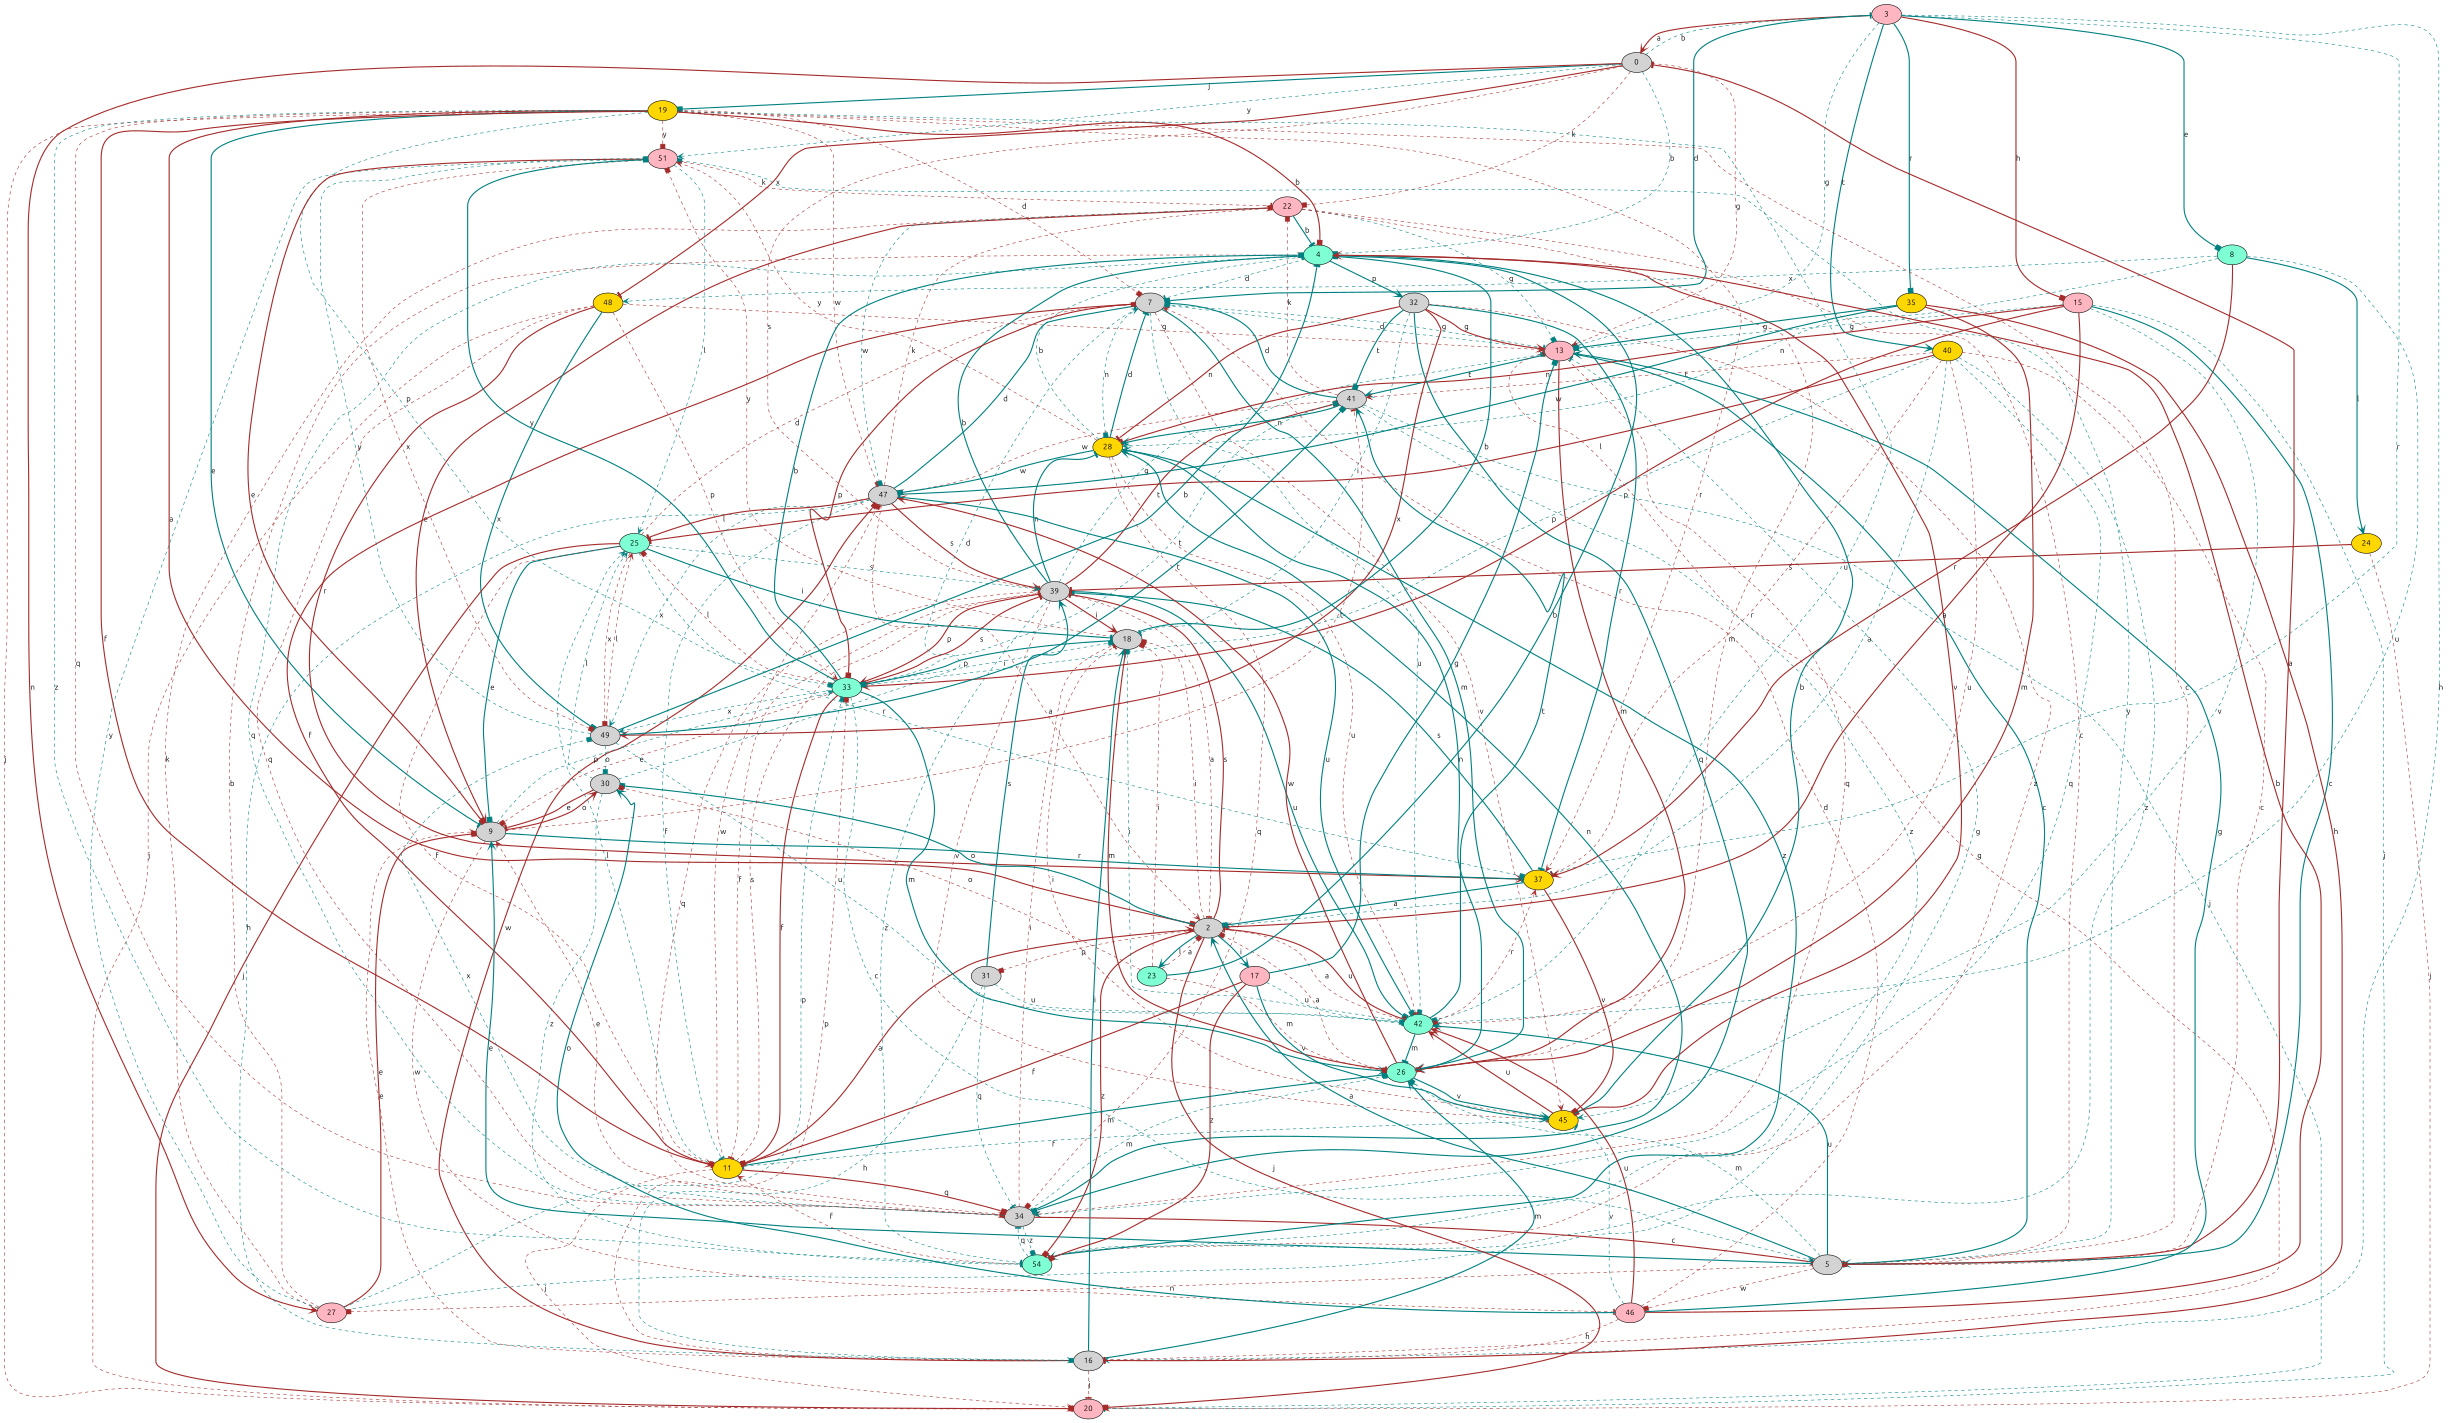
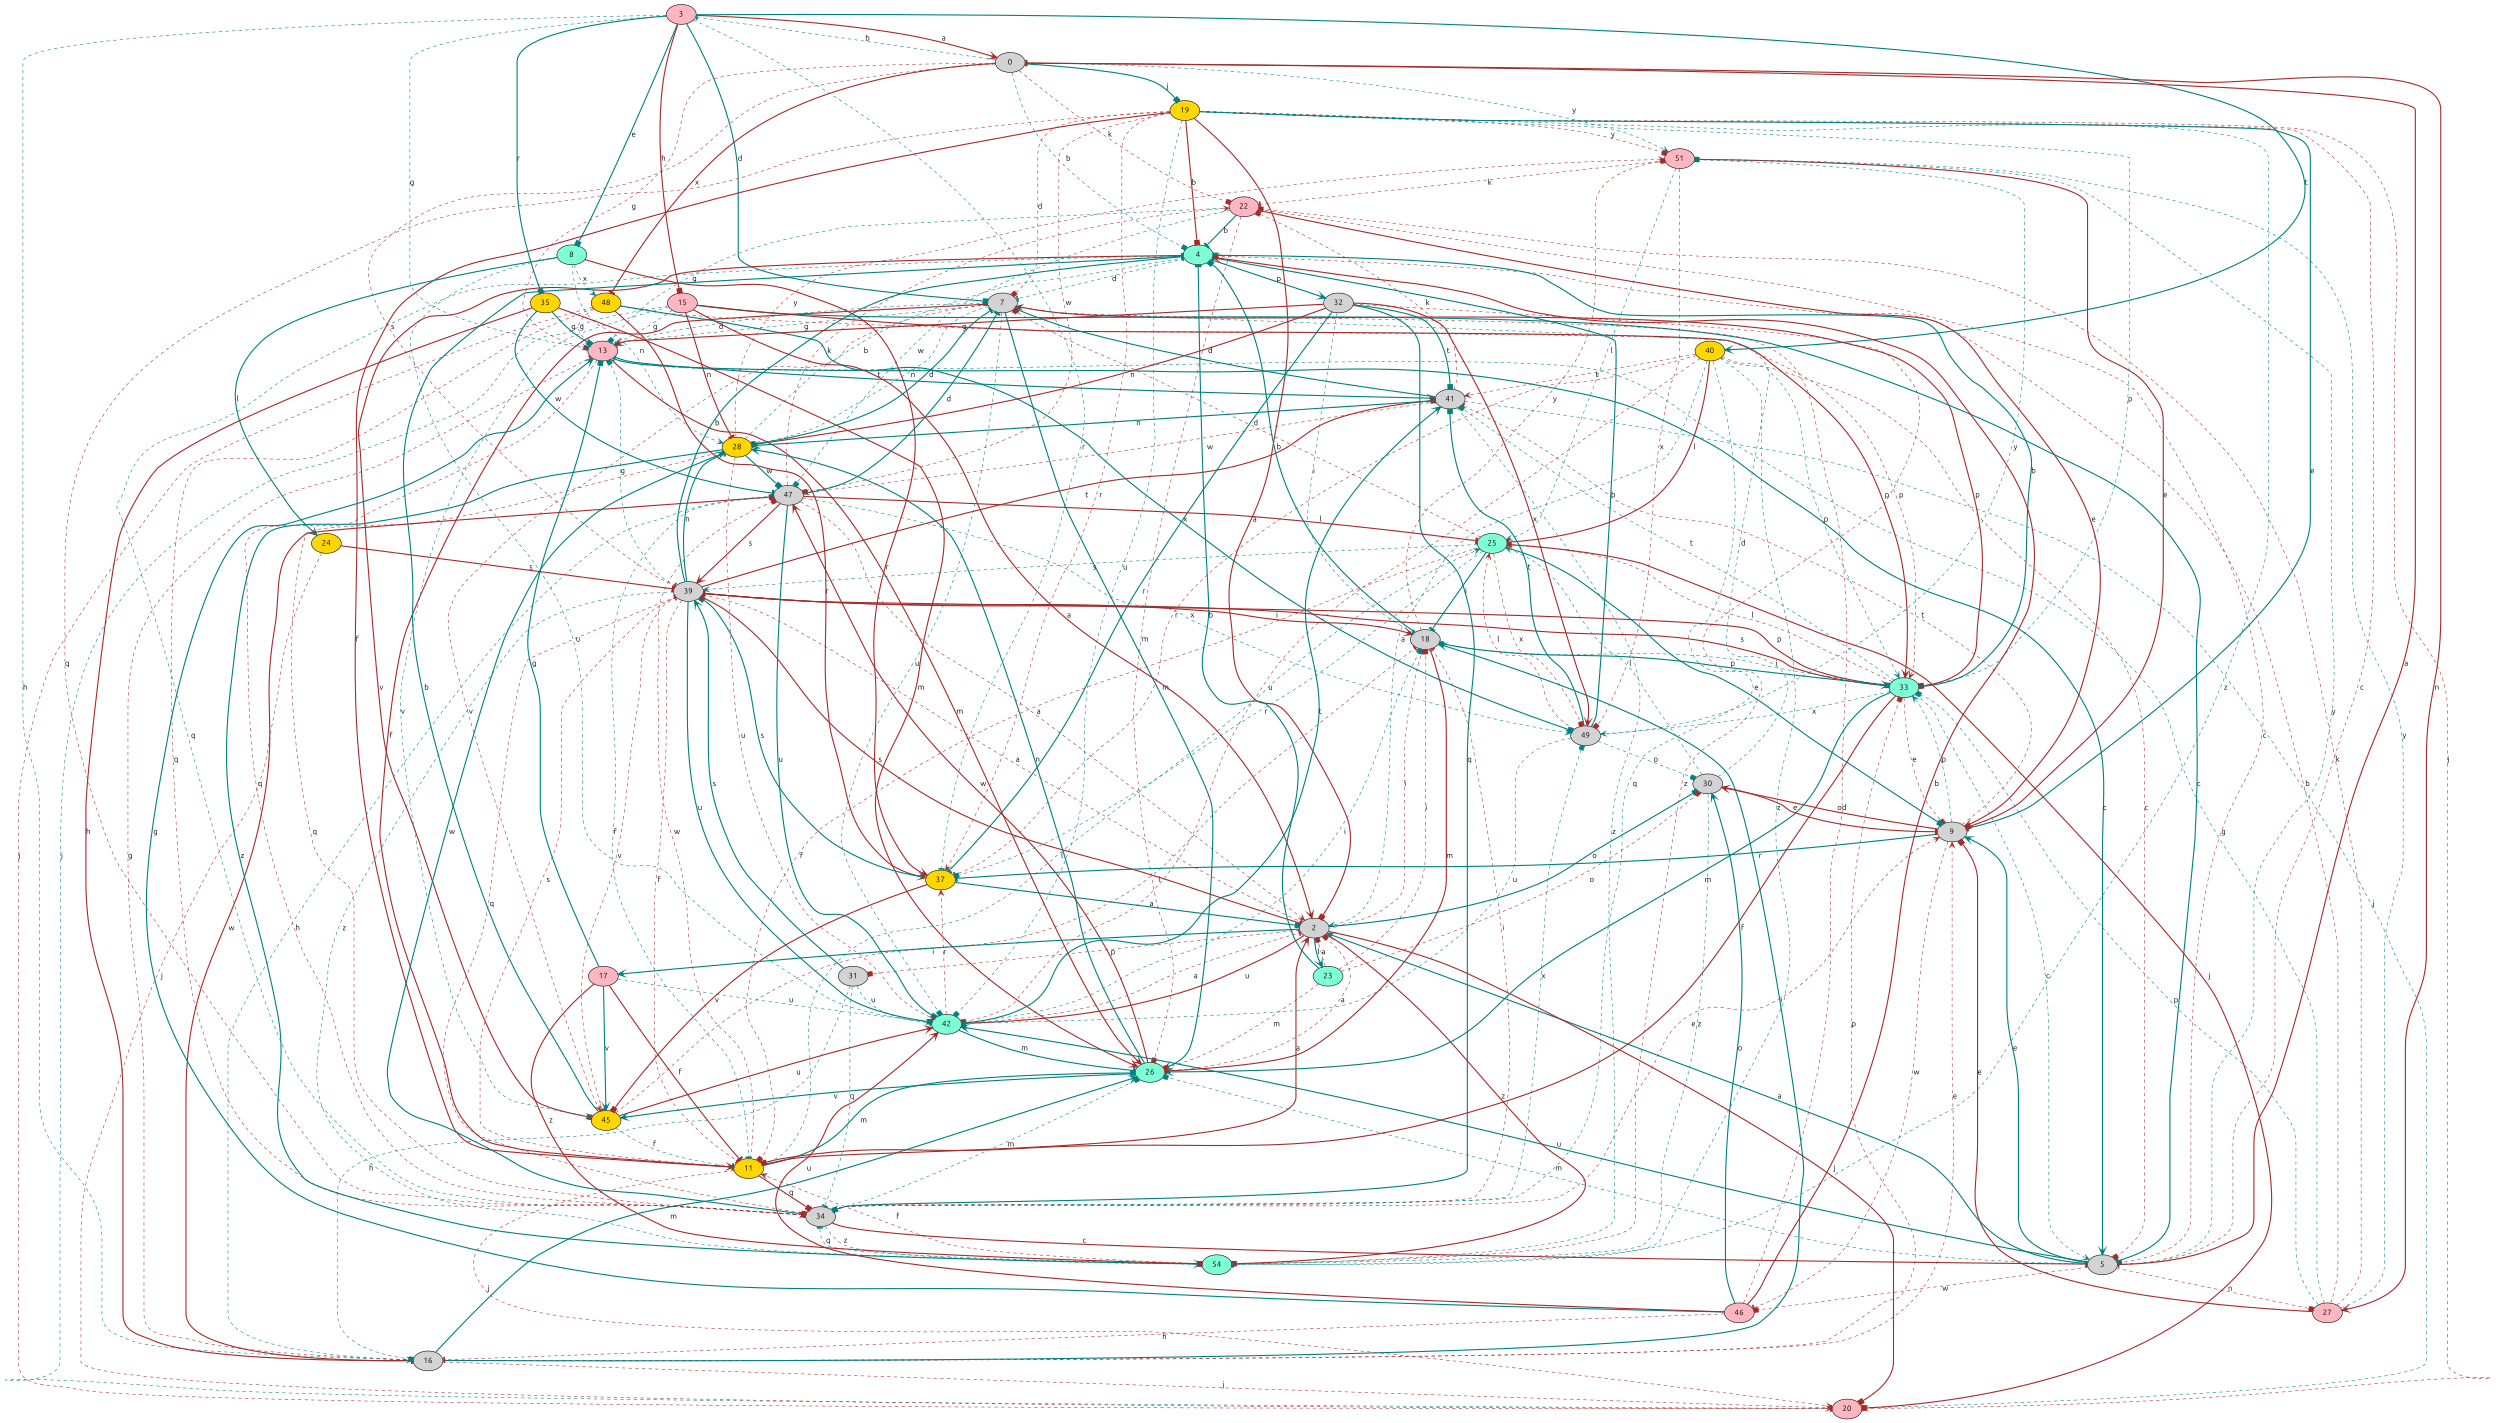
edge "33" -> "51": removed, label "y"
edge "34" -> "28": label "n" -> "w"
edge "46" -> "45": removed, label "v"
